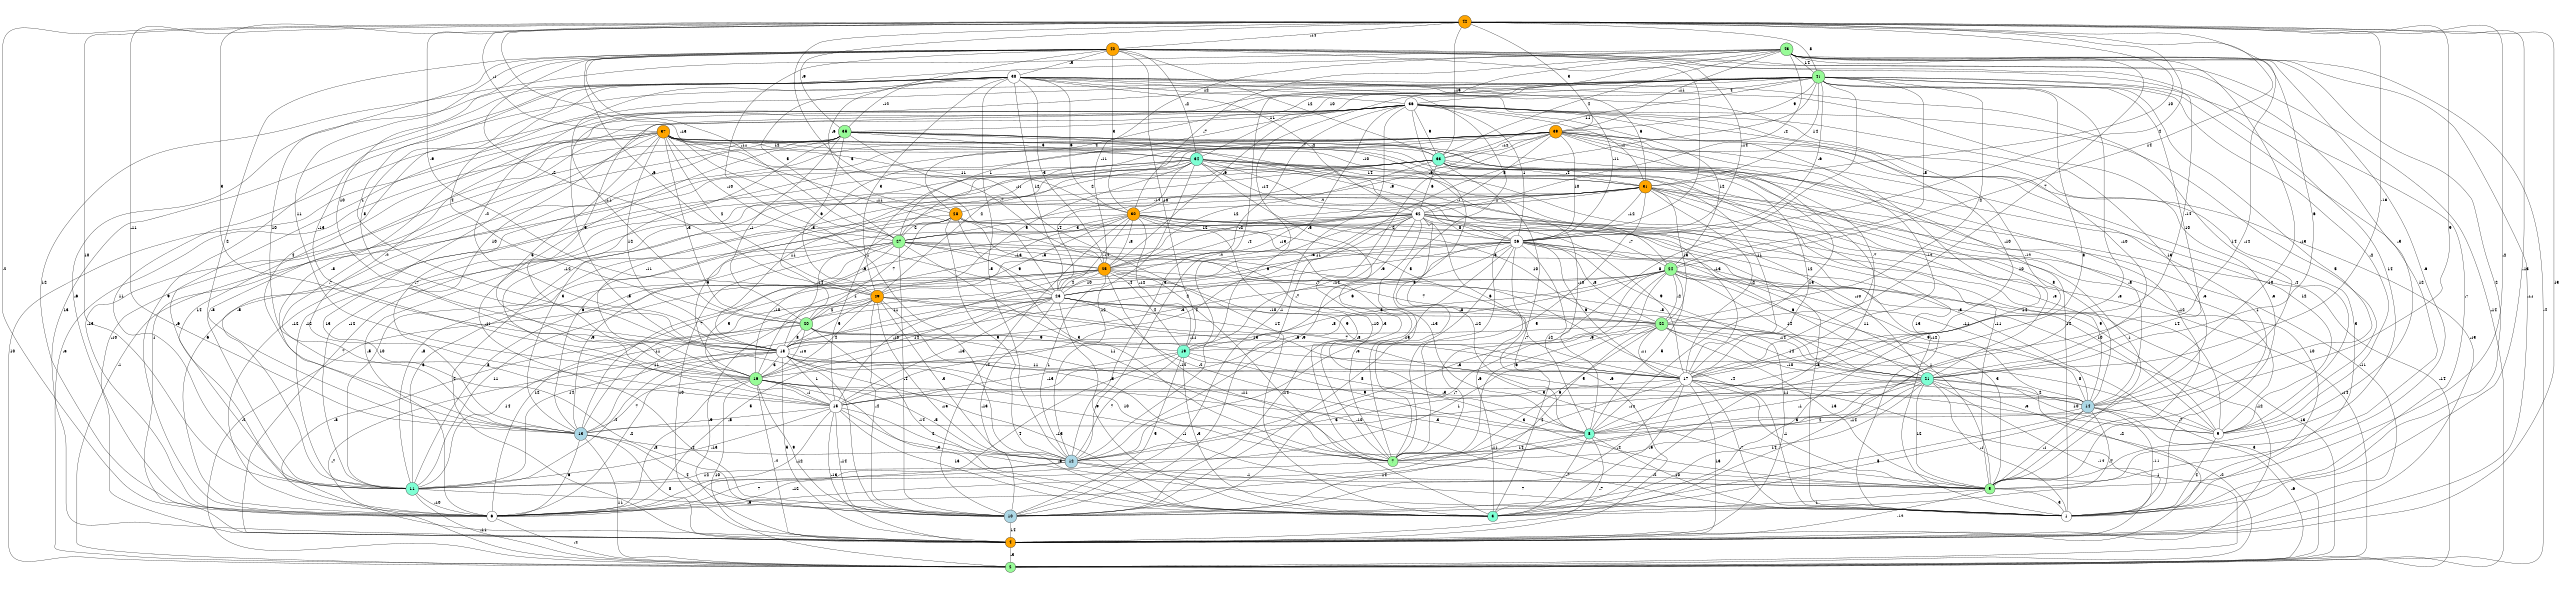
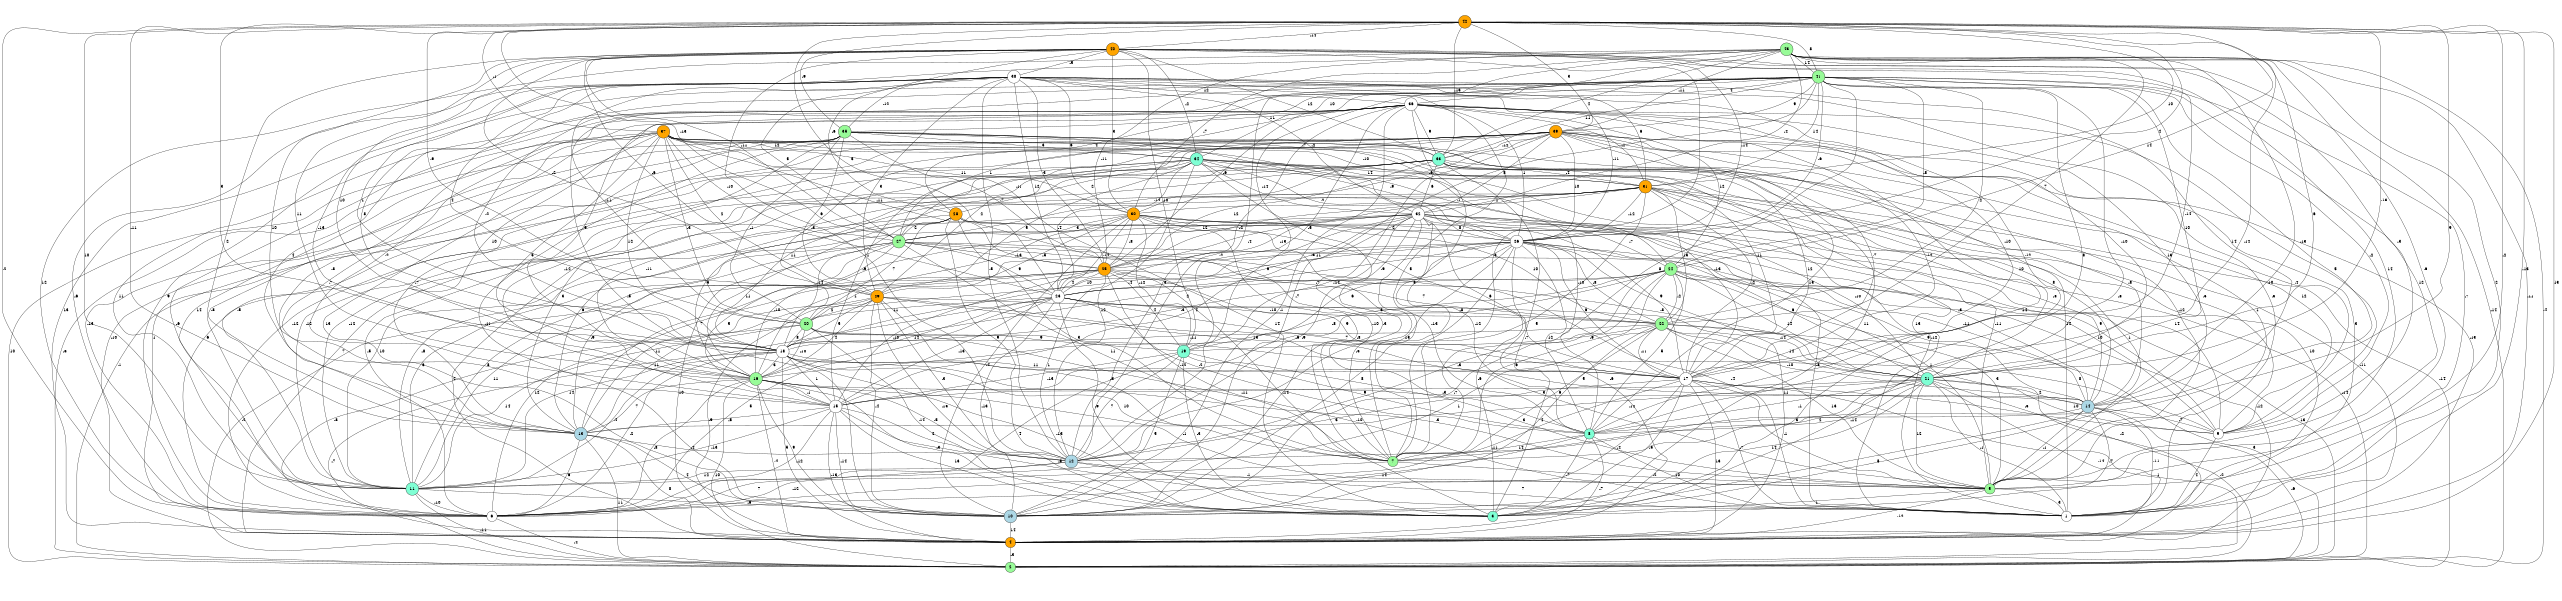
edge "28" -- "16": added, label "11"
edge "27" -- "10": removed, label "-4"
